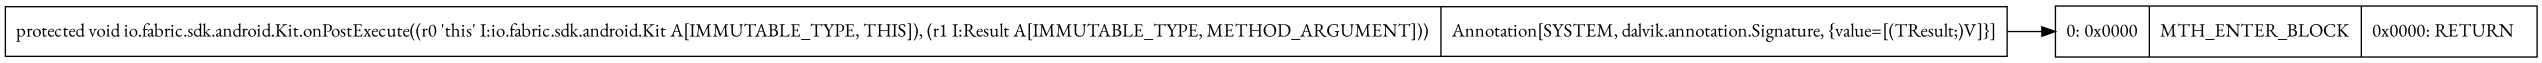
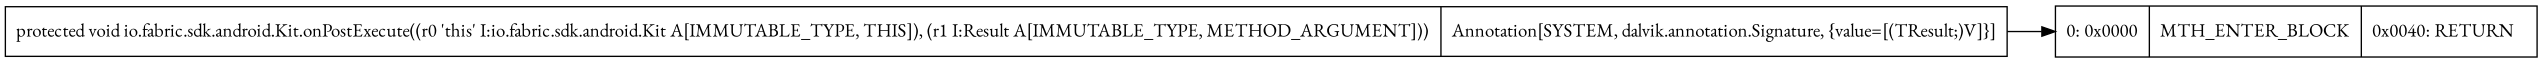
node "0: 0x0000": text "0x0000: RETURN" -> "0x0040: RETURN"
